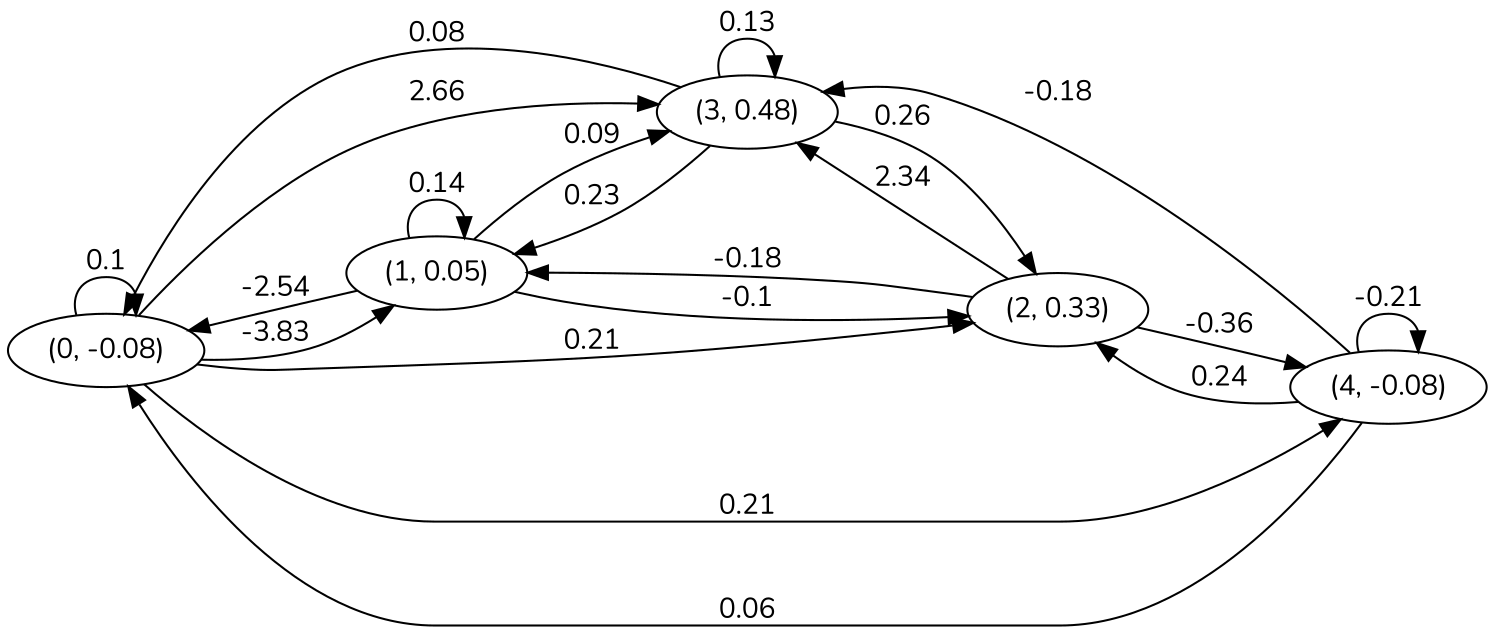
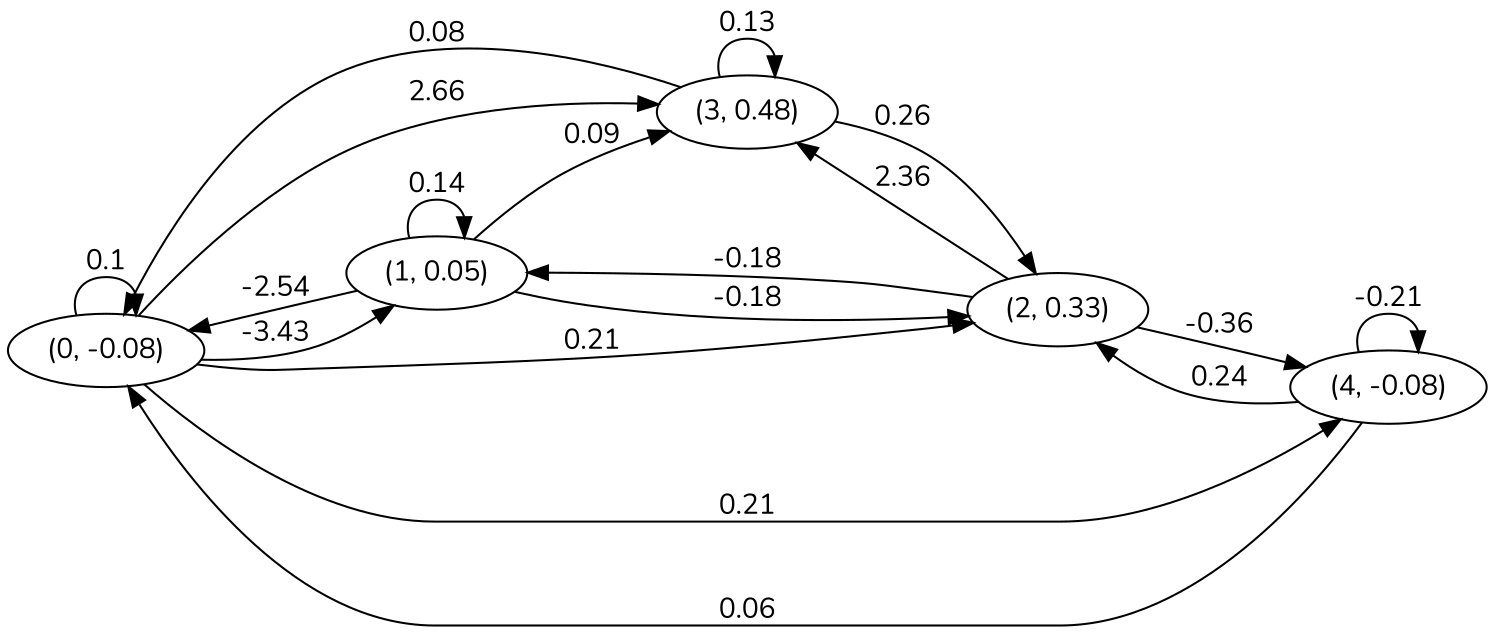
edge "(2, 0.33)" -> "(3, 0.48)": label "2.34" -> "2.36"
edge "(4, -0.08)" -> "(3, 0.48)": removed, label "-0.18"
edge "(3, 0.48)" -> "(1, 0.05)": removed, label "0.23"
edge "(1, 0.05)" -> "(2, 0.33)": label "-0.1" -> "-0.18"
edge "(0, -0.08)" -> "(1, 0.05)": label "-3.83" -> "-3.43"
